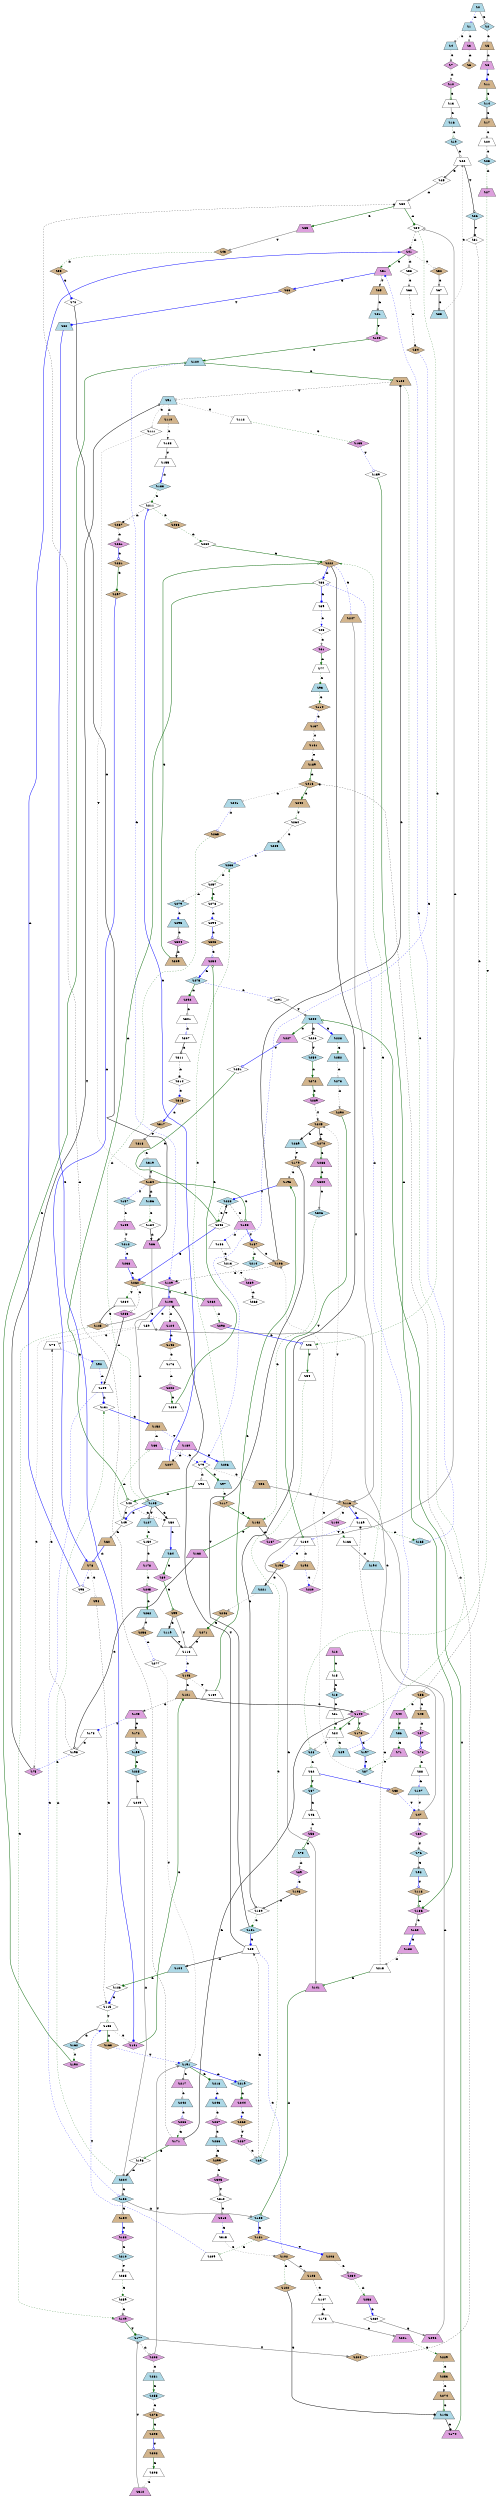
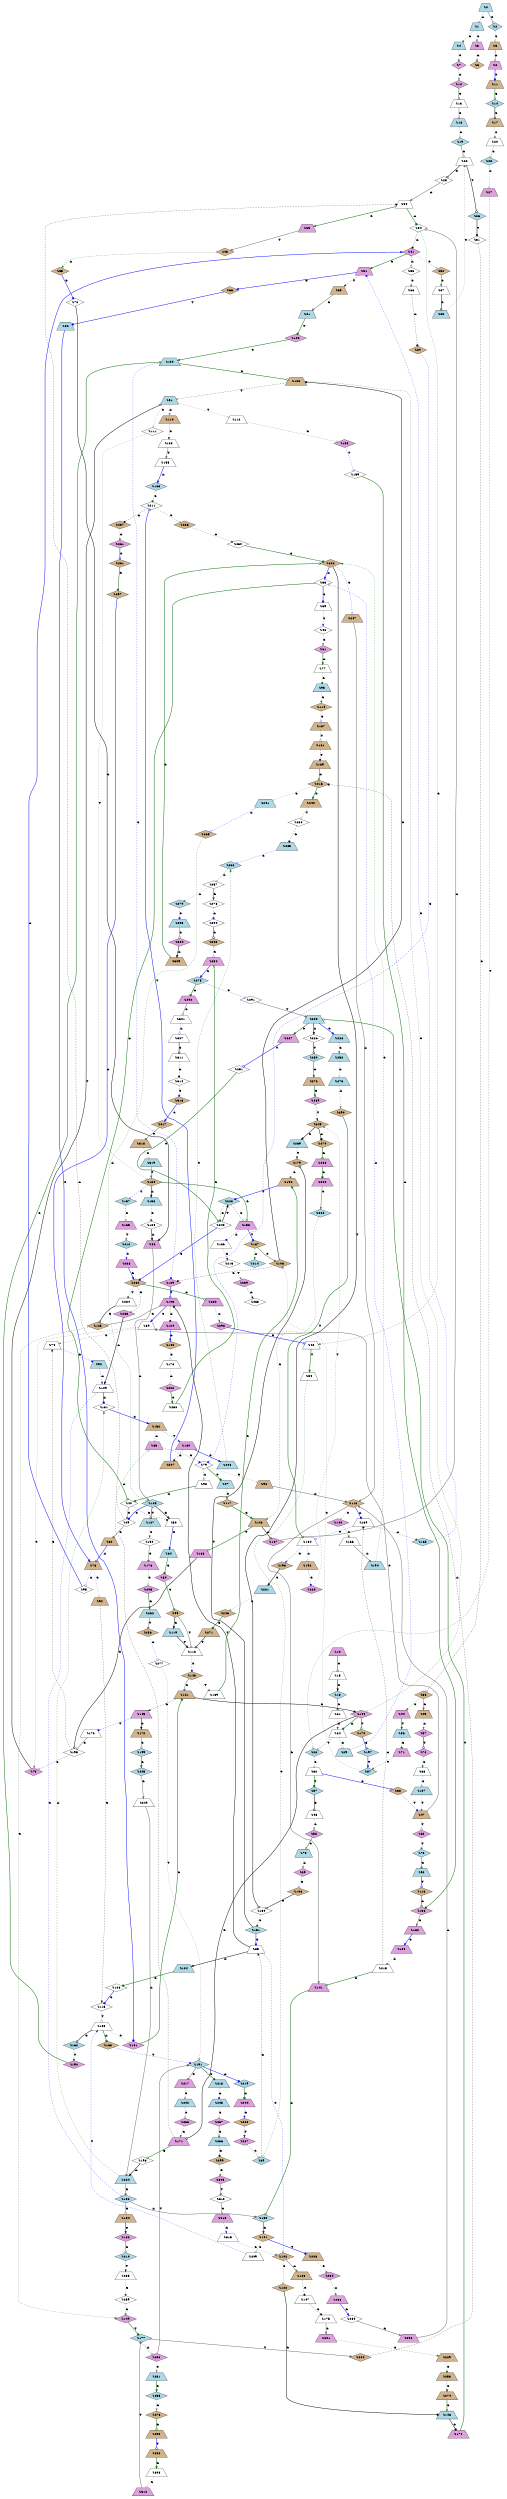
edge "S207" -> "S211": label "C" -> "T"
